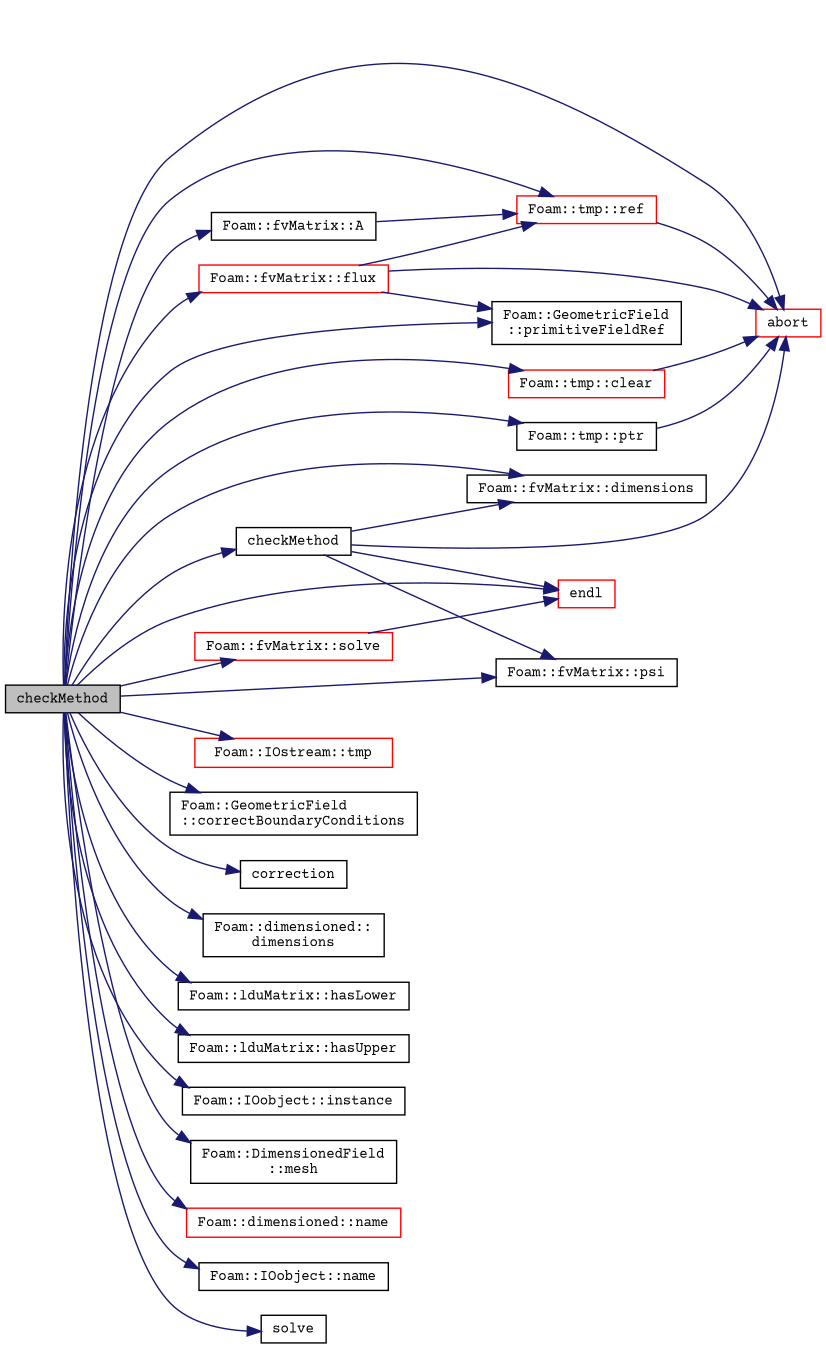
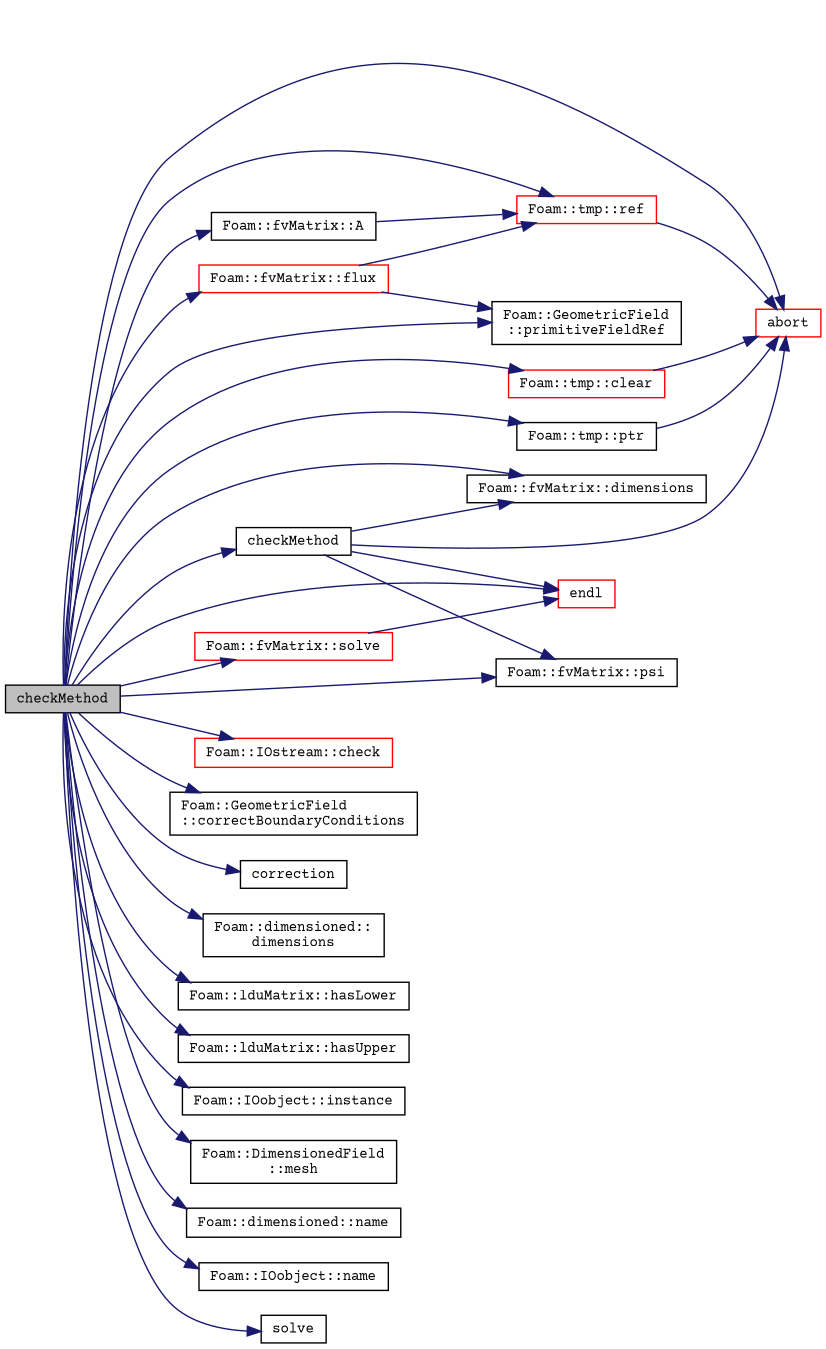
edge "Foam::fvMatrix::flux" -> "abort": removed
node "Foam::IOstream::tmp": label "Foam::IOstream::tmp" -> "Foam::IOstream::check"
node "Foam::dimensioned::name": color red -> black
